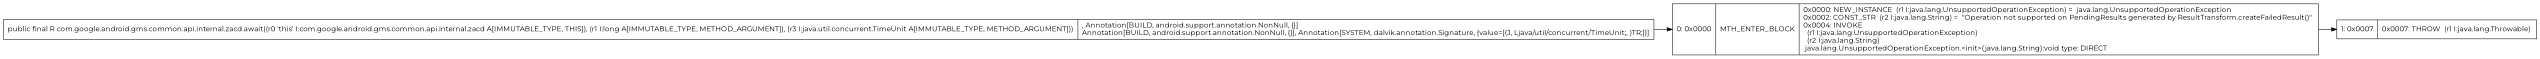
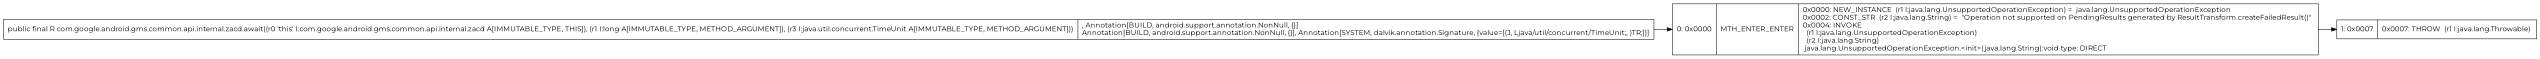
node "0: 0x0000": text "MTH_ENTER_BLOCK" -> "MTH_ENTER_ENTER"
